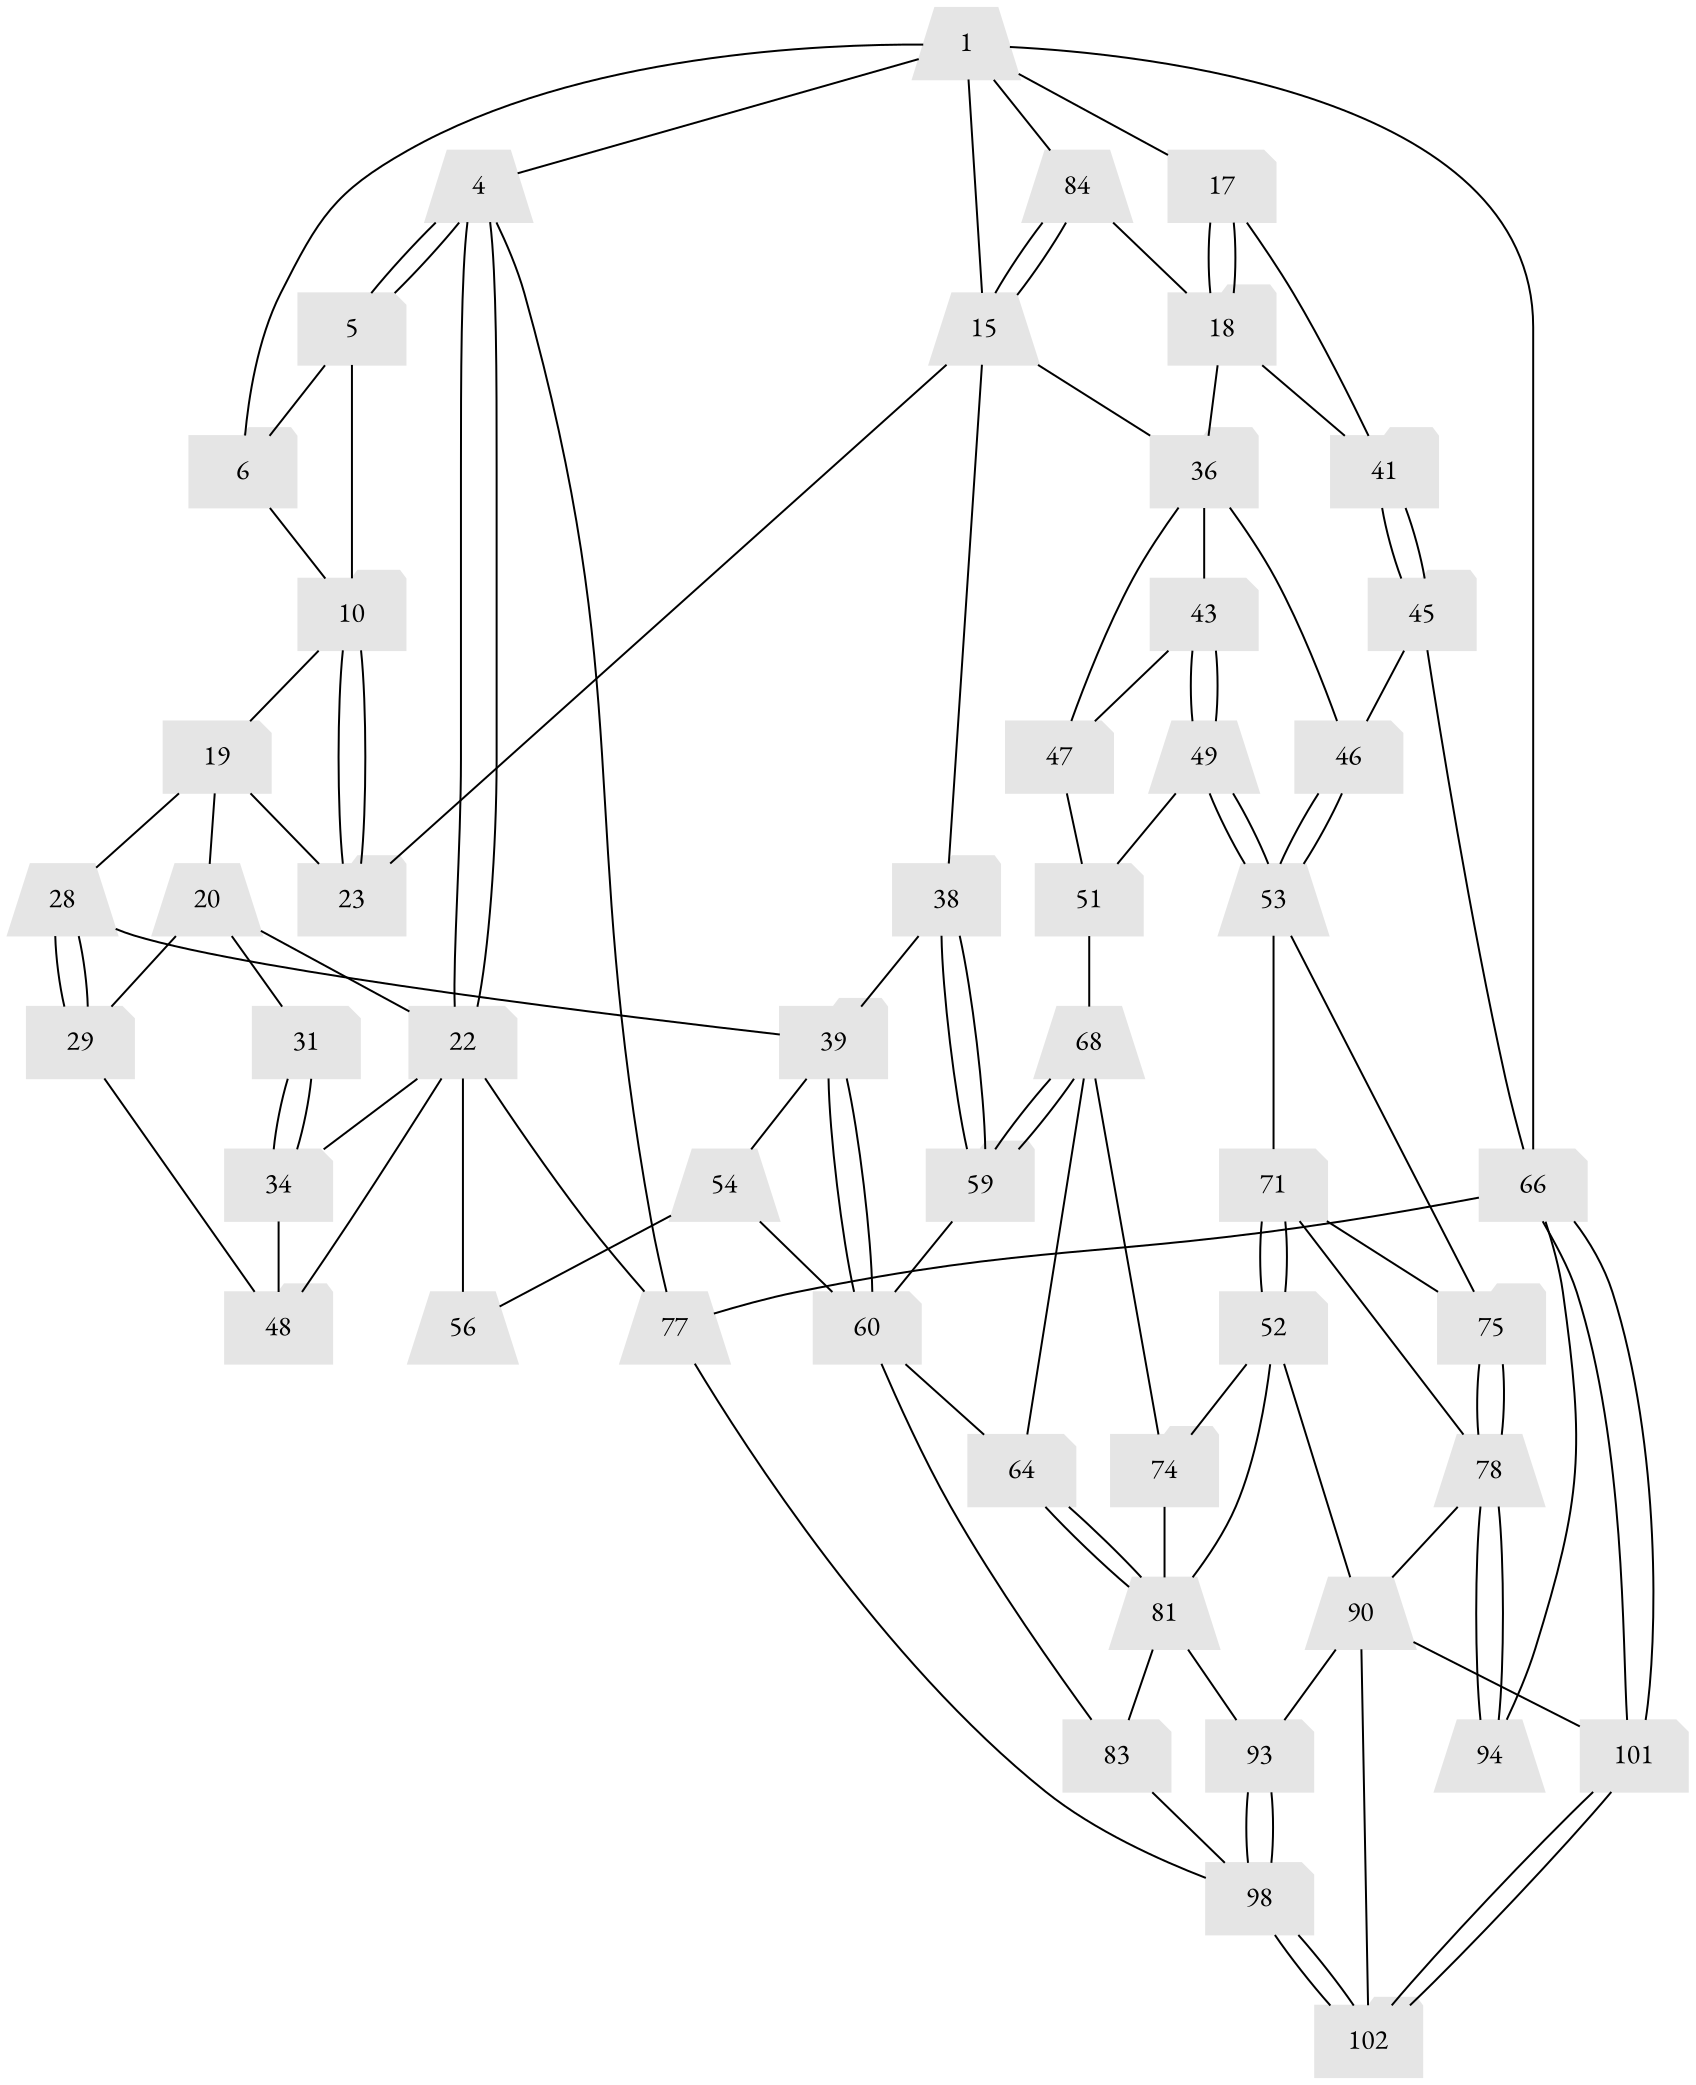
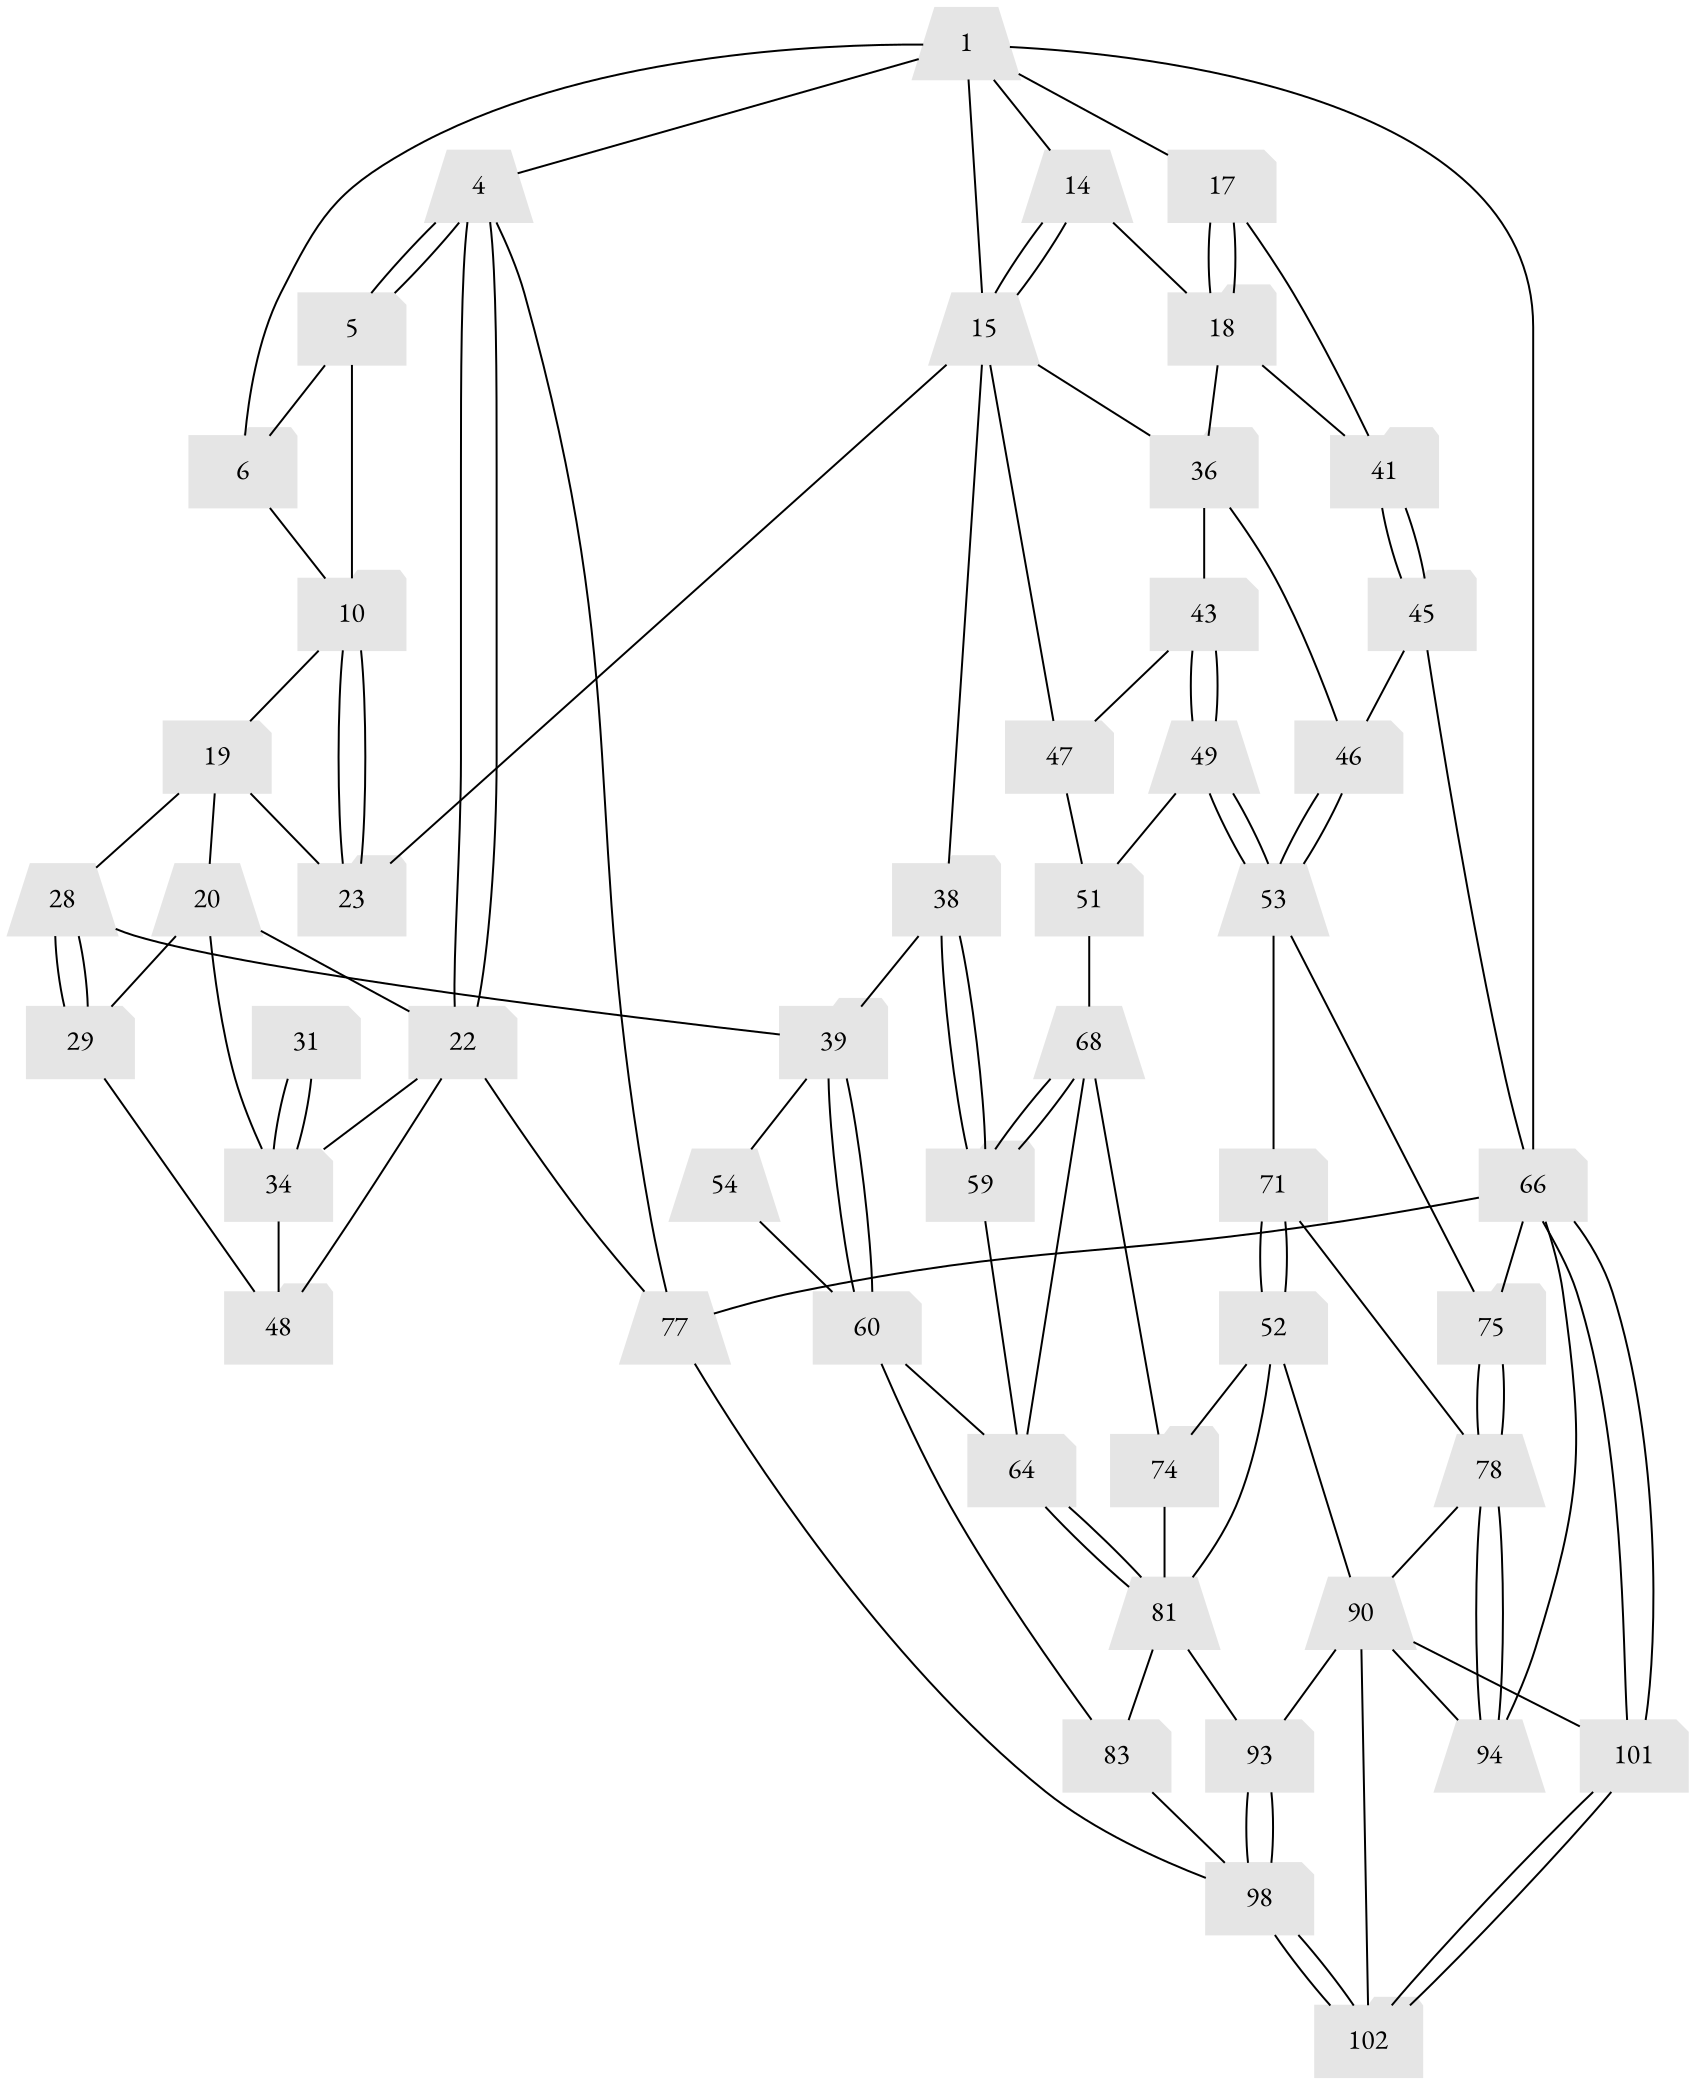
node "84": label "84" -> "14"
edge "36" -- "47": now "15" -- "47"
edge "20" -- "31": now "20" -- "34"
edge "71" -- "75": now "66" -- "75"
edge "59" -- "60": now "59" -- "64"
node "56": removed
edge "90" -- "94": added
